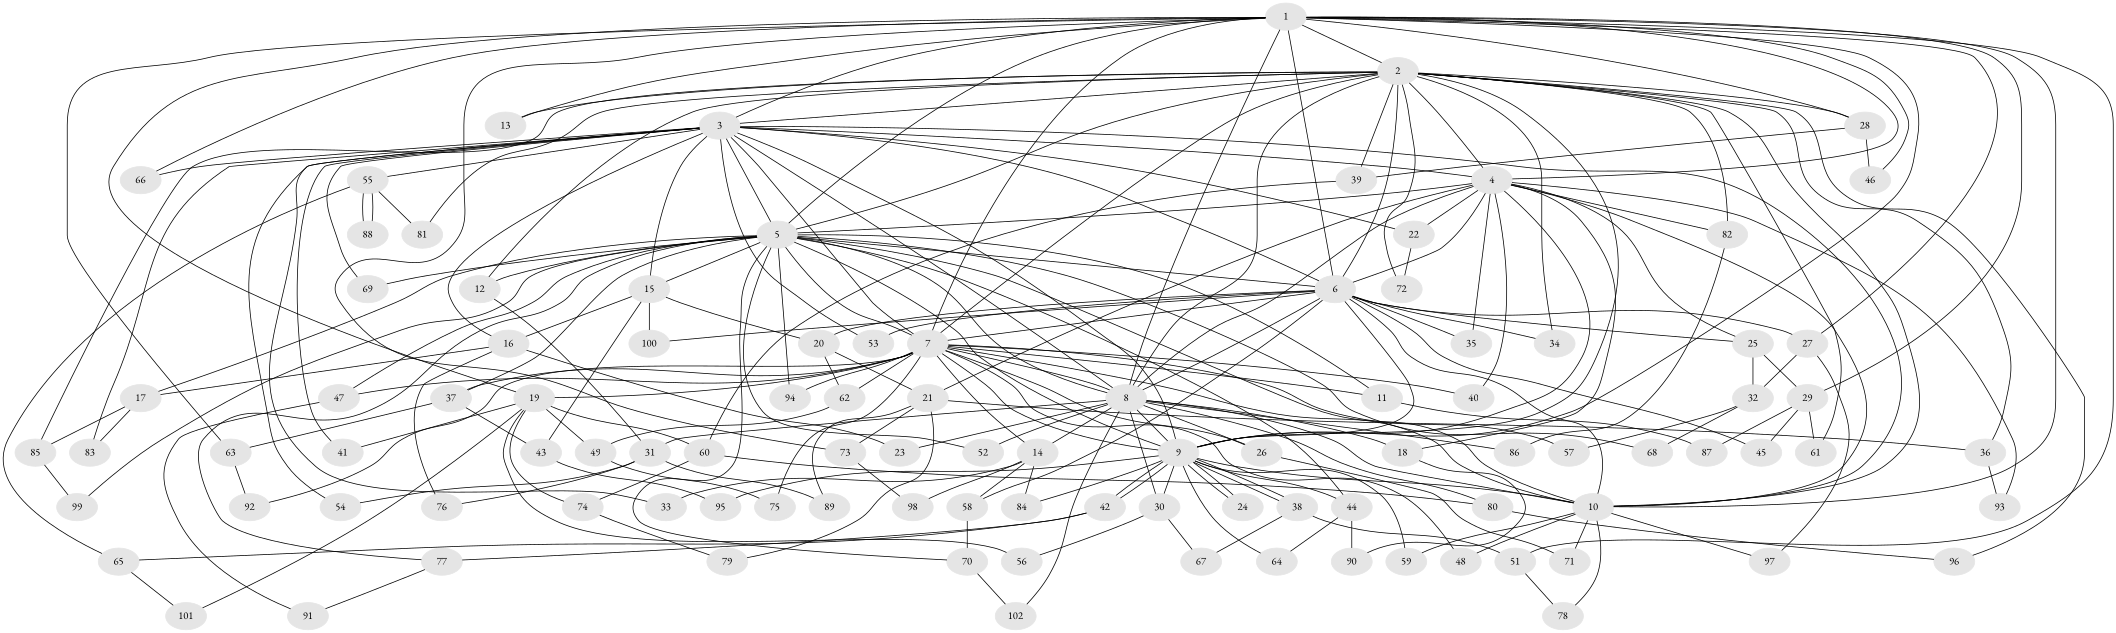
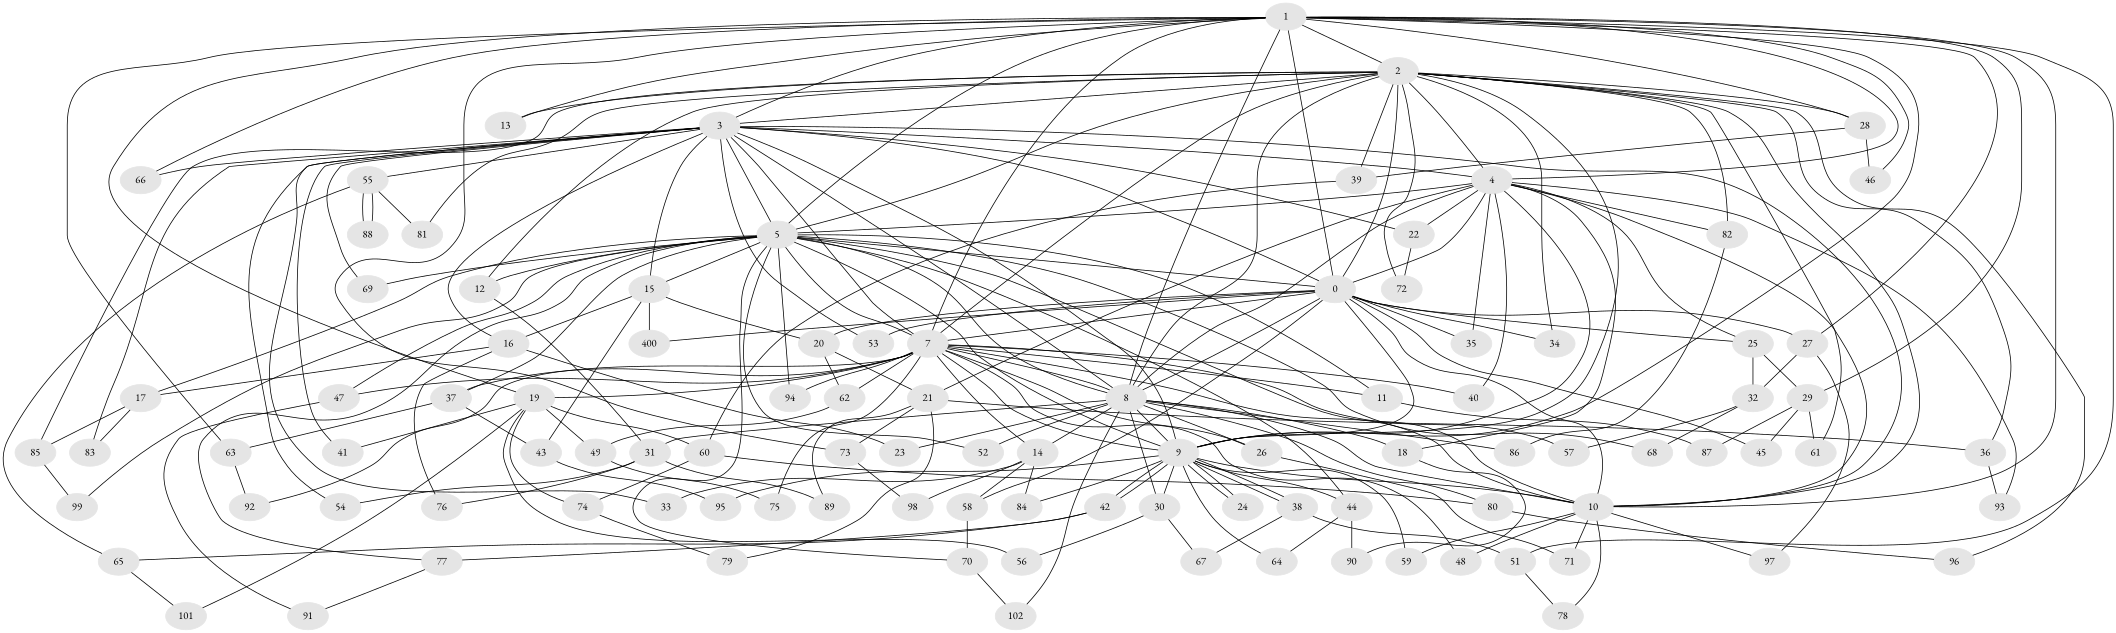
node "6": label "6" -> "0"
node "100": label "100" -> "400"
